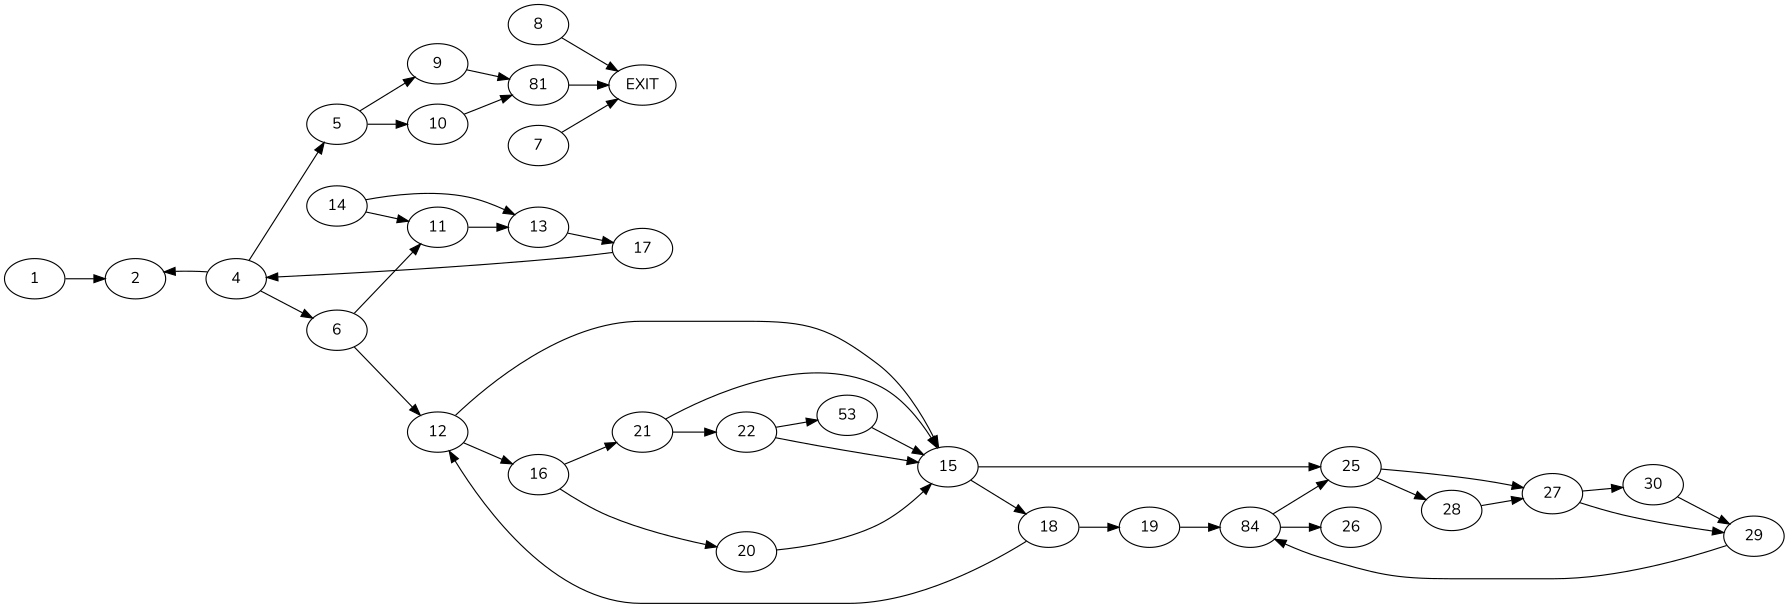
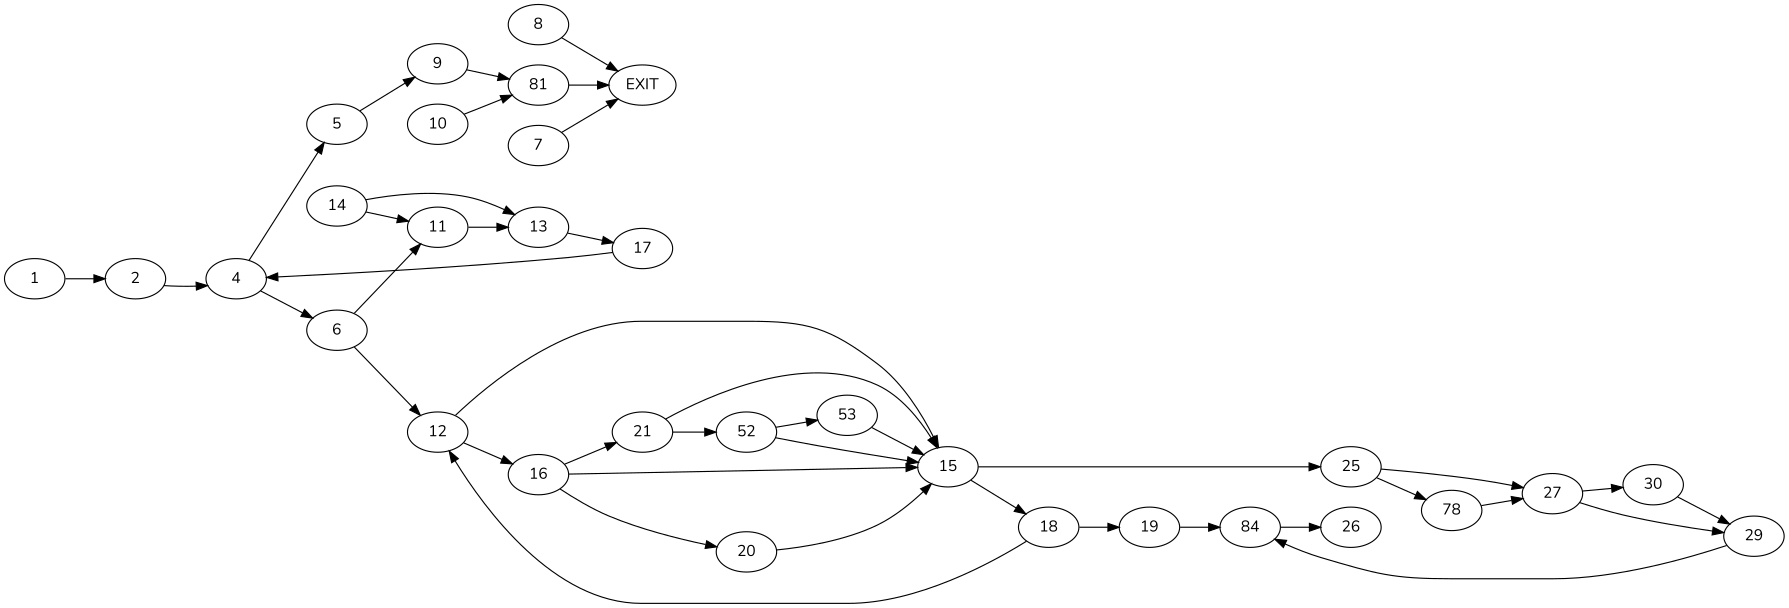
edge "5" -> "10": removed
edge "4" -> "2": reversed
node "22": label "22" -> "52"
edge "16" -> "15": added
edge "84" -> "25": removed
node "28": label "28" -> "78"
